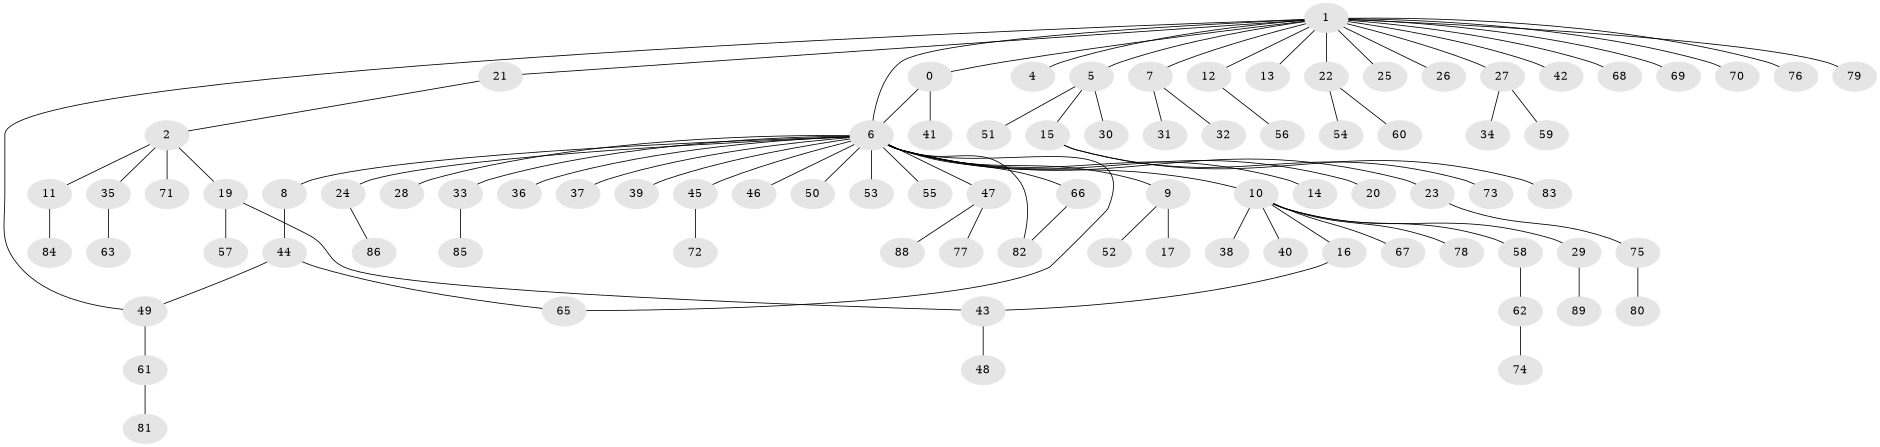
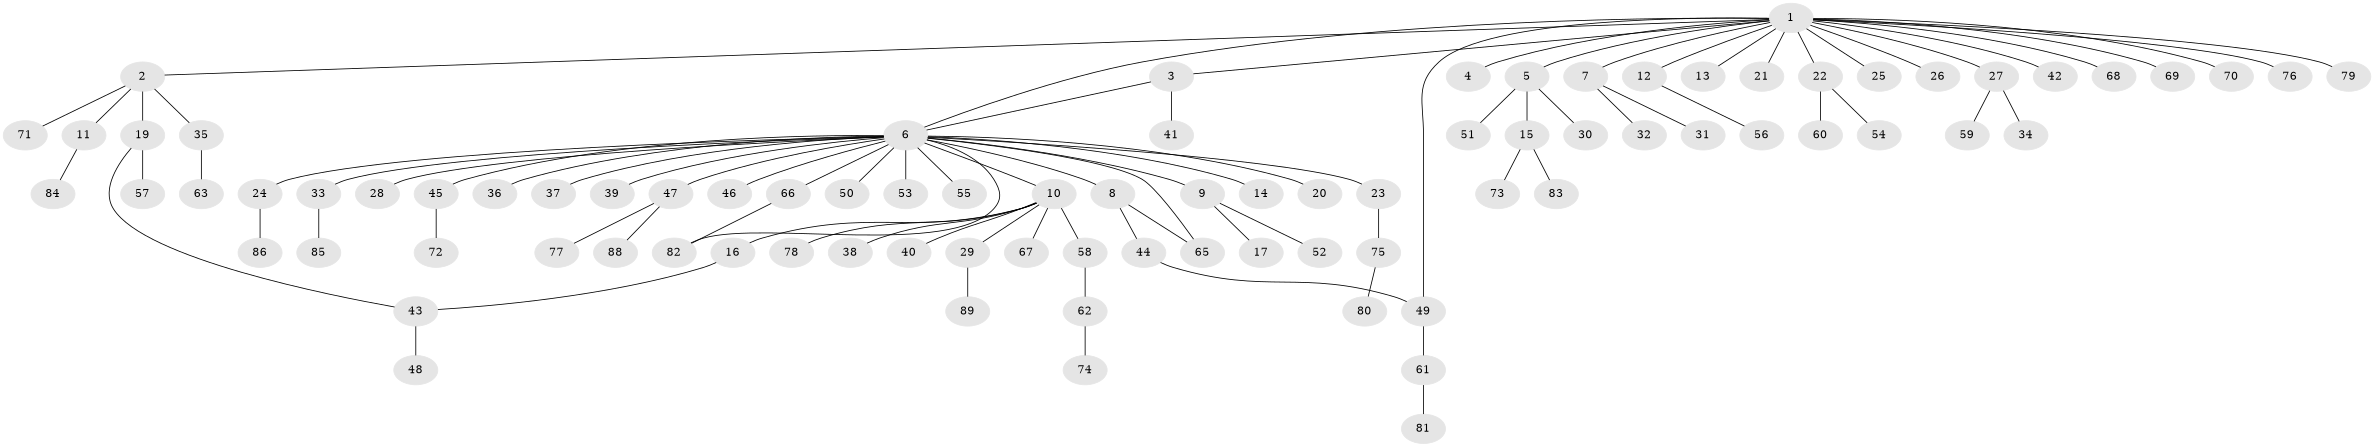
node "0": label "0" -> "3"
edge "21" -- "2": now "1" -- "2"
edge "44" -- "65": now "8" -- "65"
